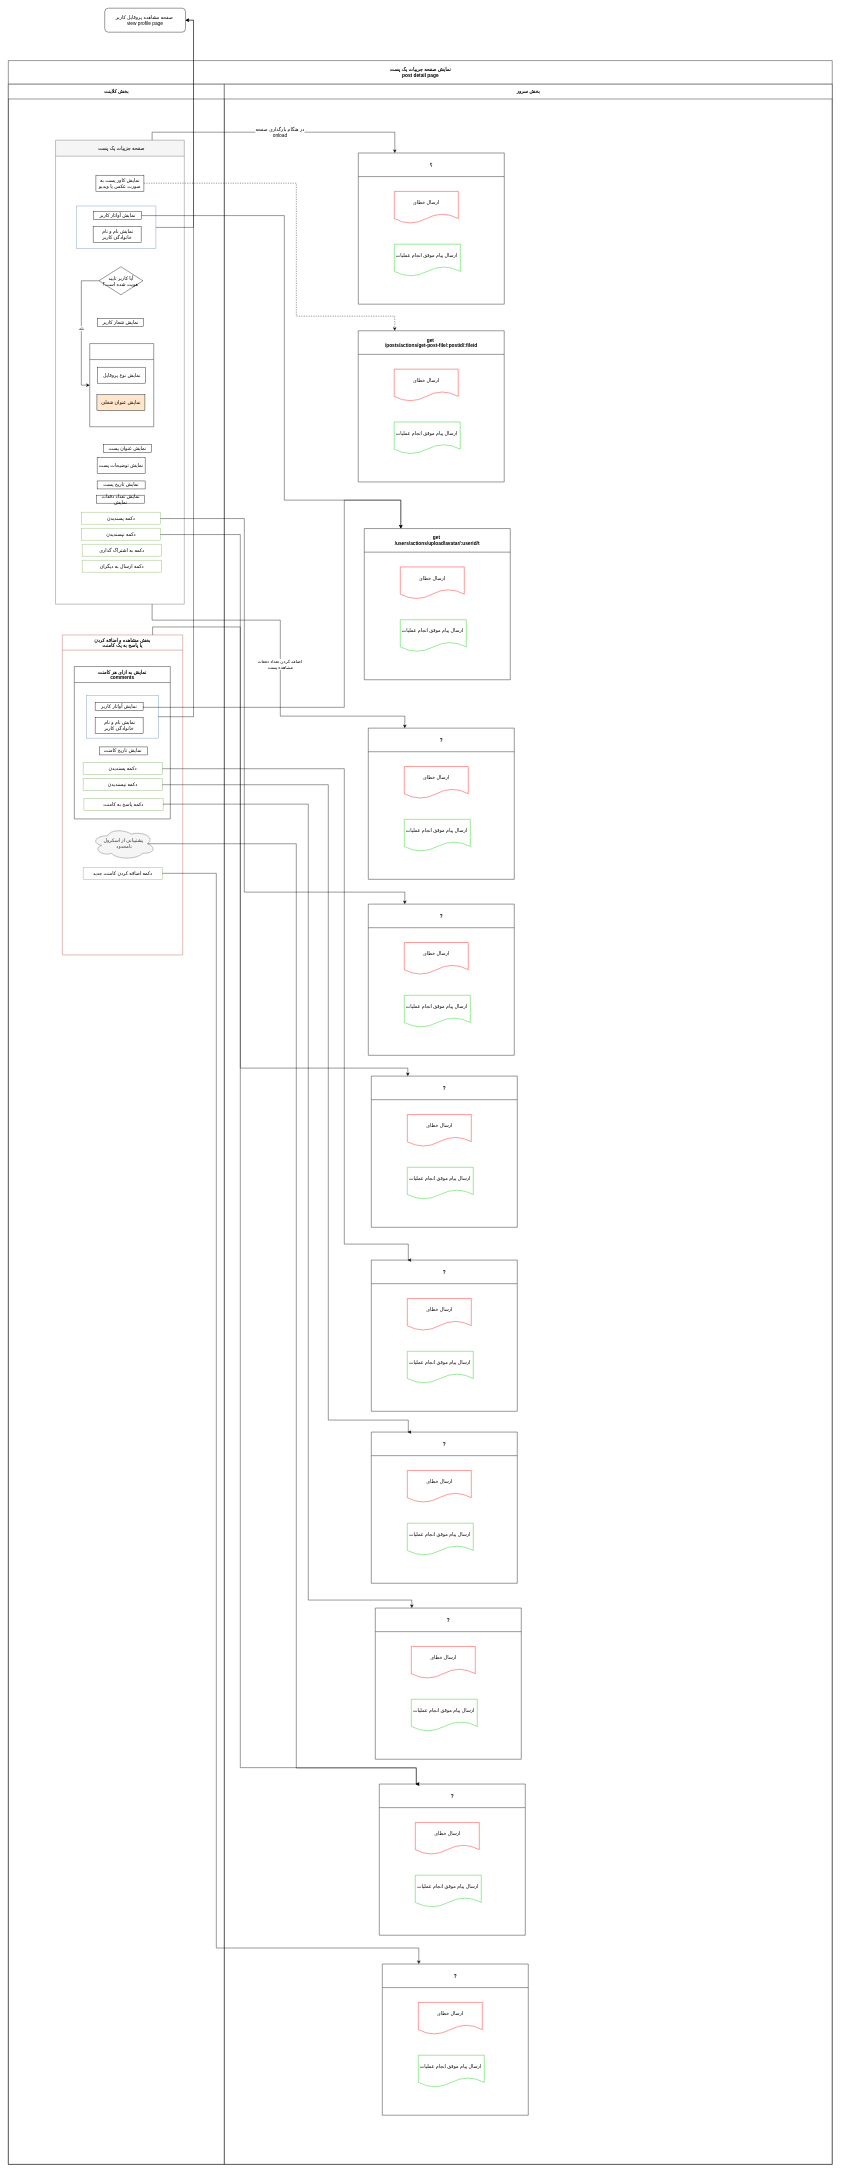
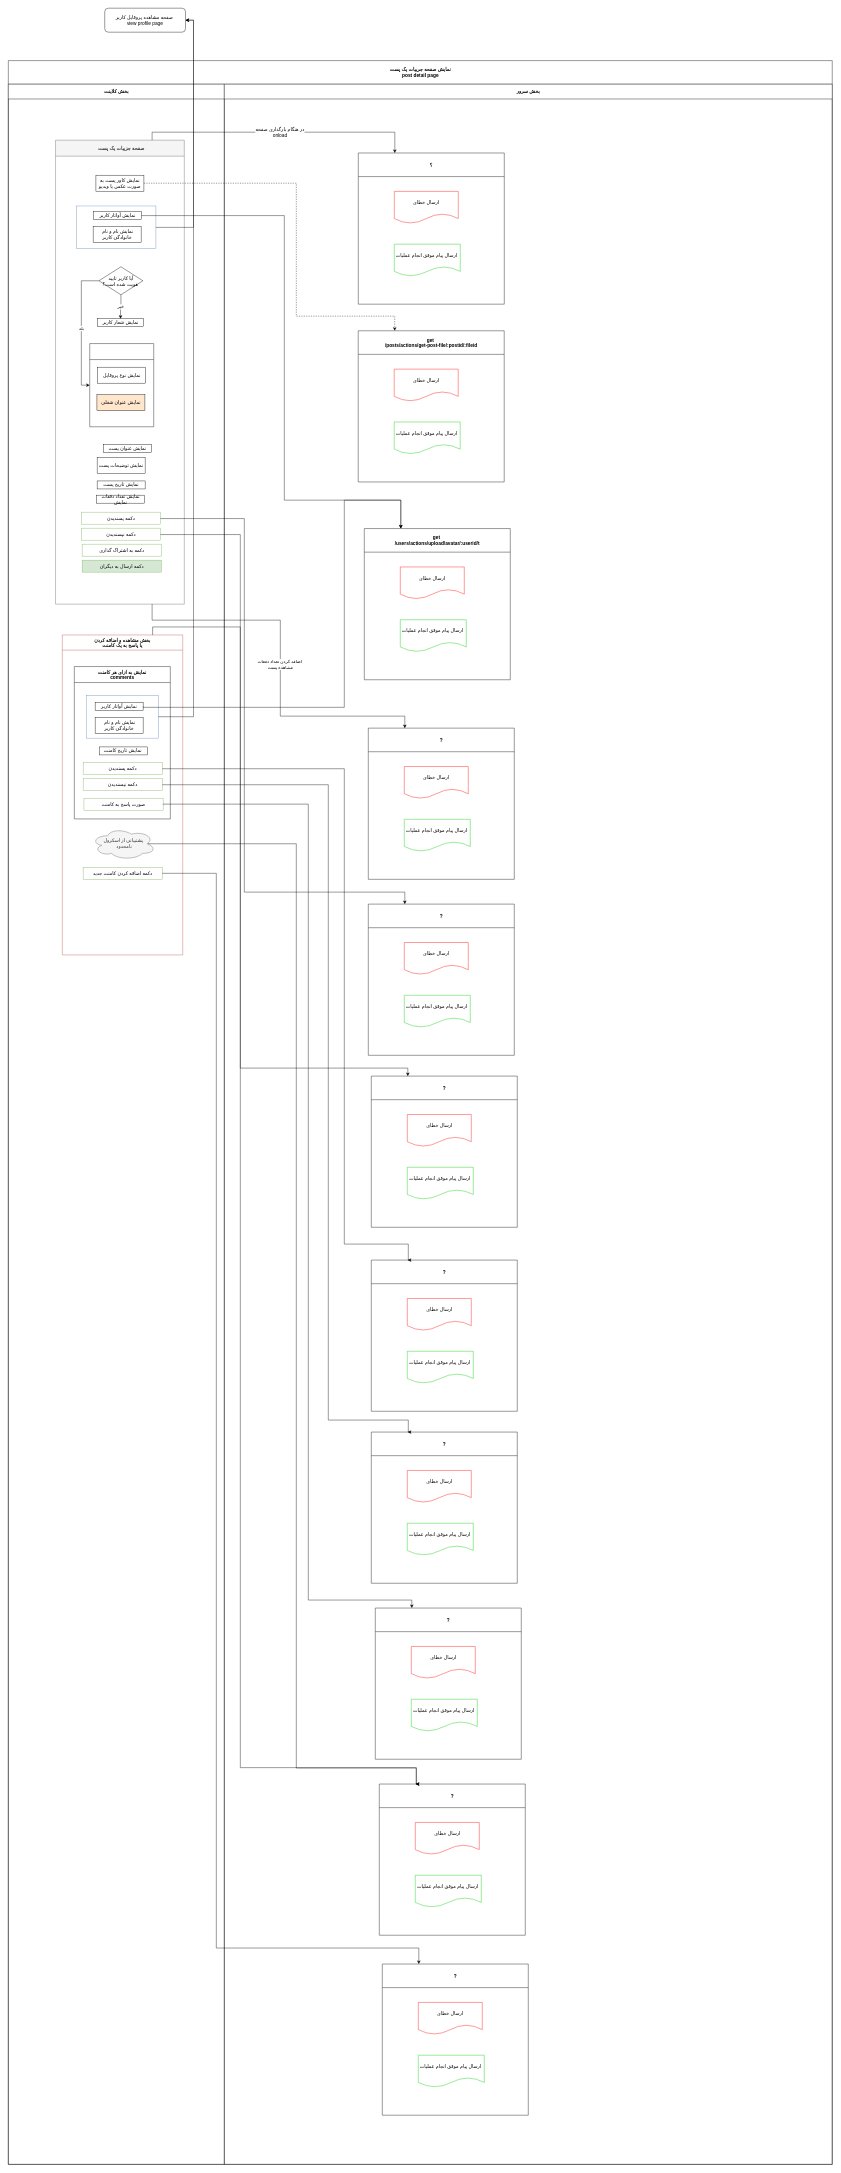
edge "آیا کاربر تایید هویت شده است؟" -> "نمایش شعار کاربر": added, label "خیر"
node "دکمه ارسال به دیگران": fillcolor #ffffff -> #d5e8d4
node "دکمه پاسخ به کامنت": label "دکمه پاسخ به کامنت" -> "صورت پاسخ به کامنت"
